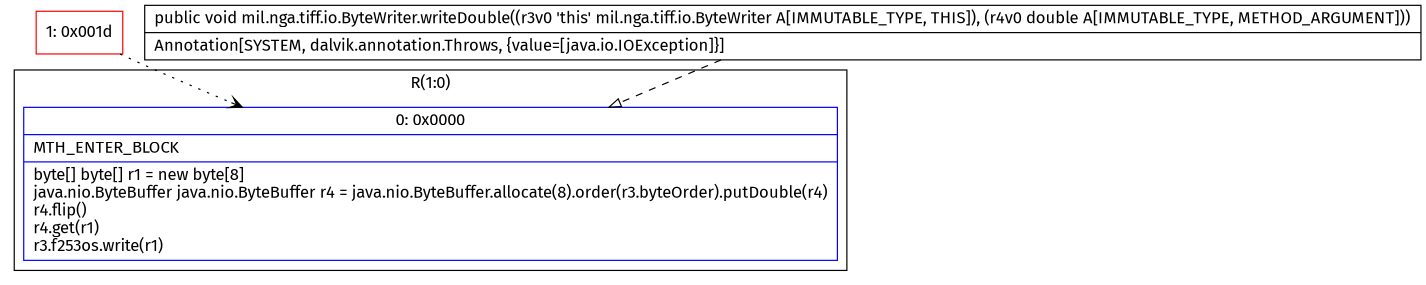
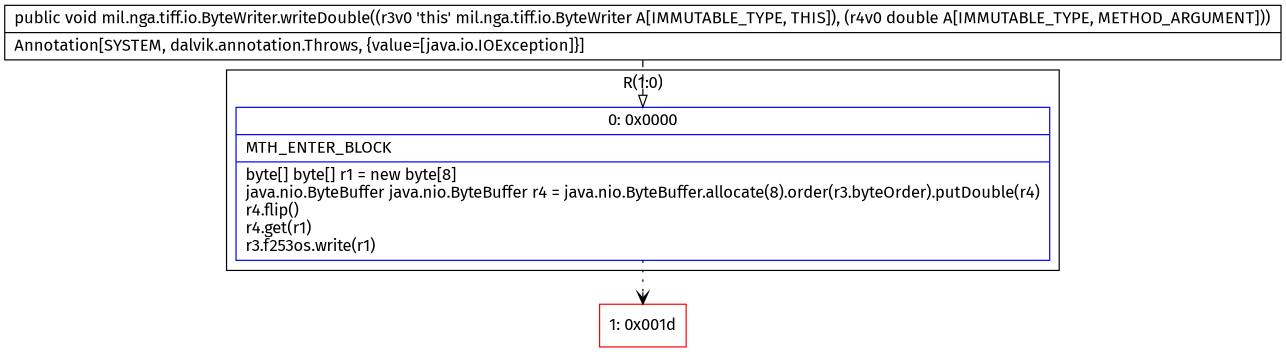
edge "1: 0x001d" -> "0: 0x0000": reversed
